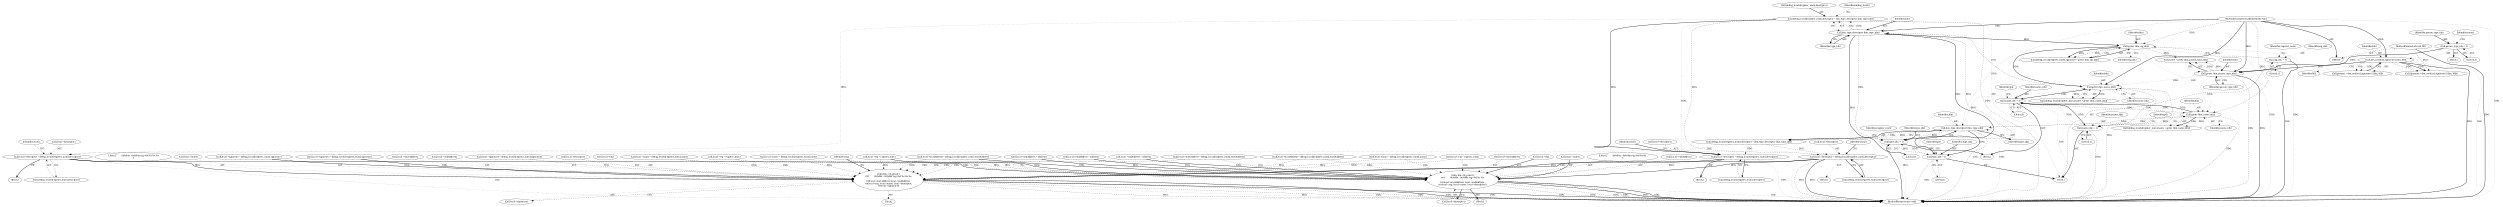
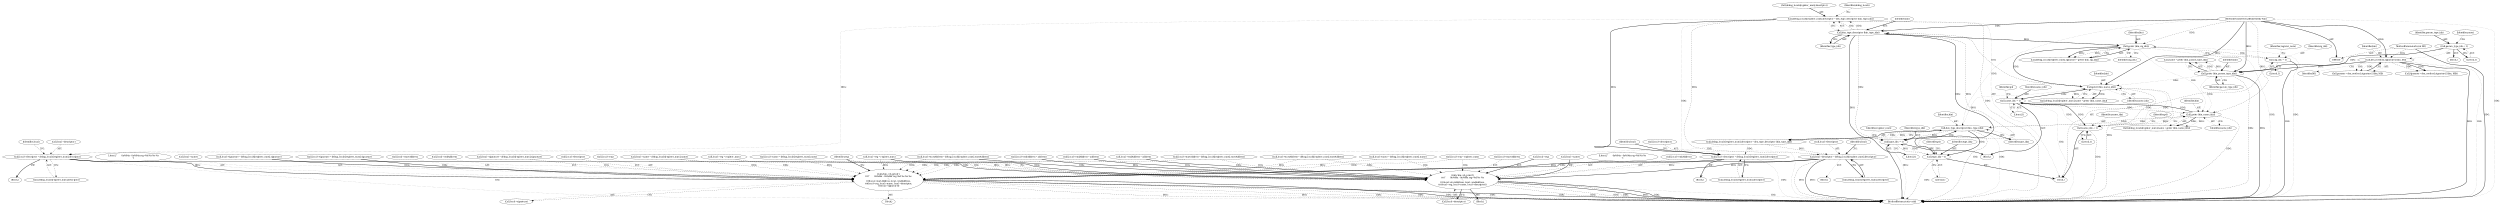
edge "(Call,getstr (bin, sig_idx))" -> "(Call,name = getstr (bin, param_type_idx))": now "(Call,getstr (bin, sig_idx))" -> "(Call,sig_idx -= 1)"
edge "(MethodParameterIn,int MI)" -> "(Call,!(params = dex_method_signature2 (bin, MI)))": now "(MethodParameterIn,int MI)" -> "(Call,dex_method_signature2 (bin, MI))"
